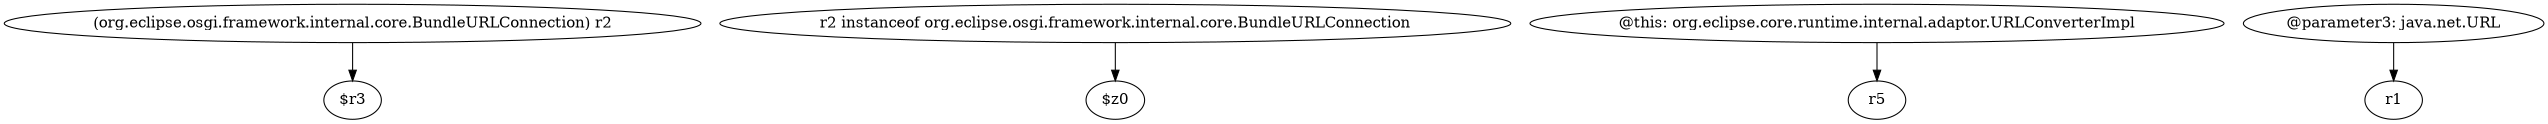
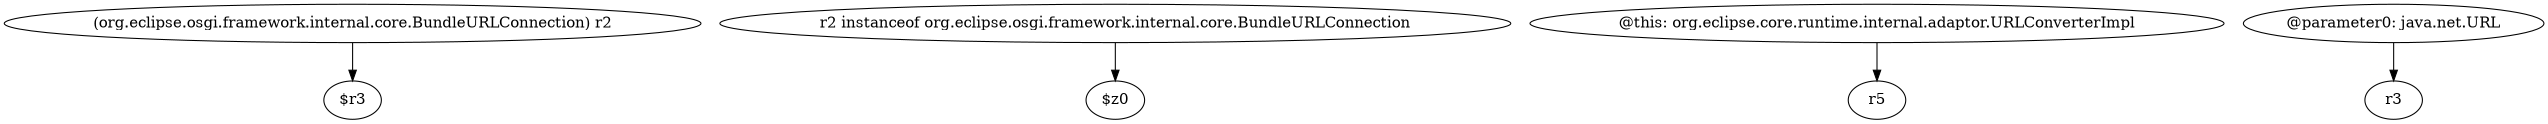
node "@parameter3: java.net.URL": label "@parameter3: java.net.URL" -> "@parameter0: java.net.URL"
node "r1": label "r1" -> "r3"
